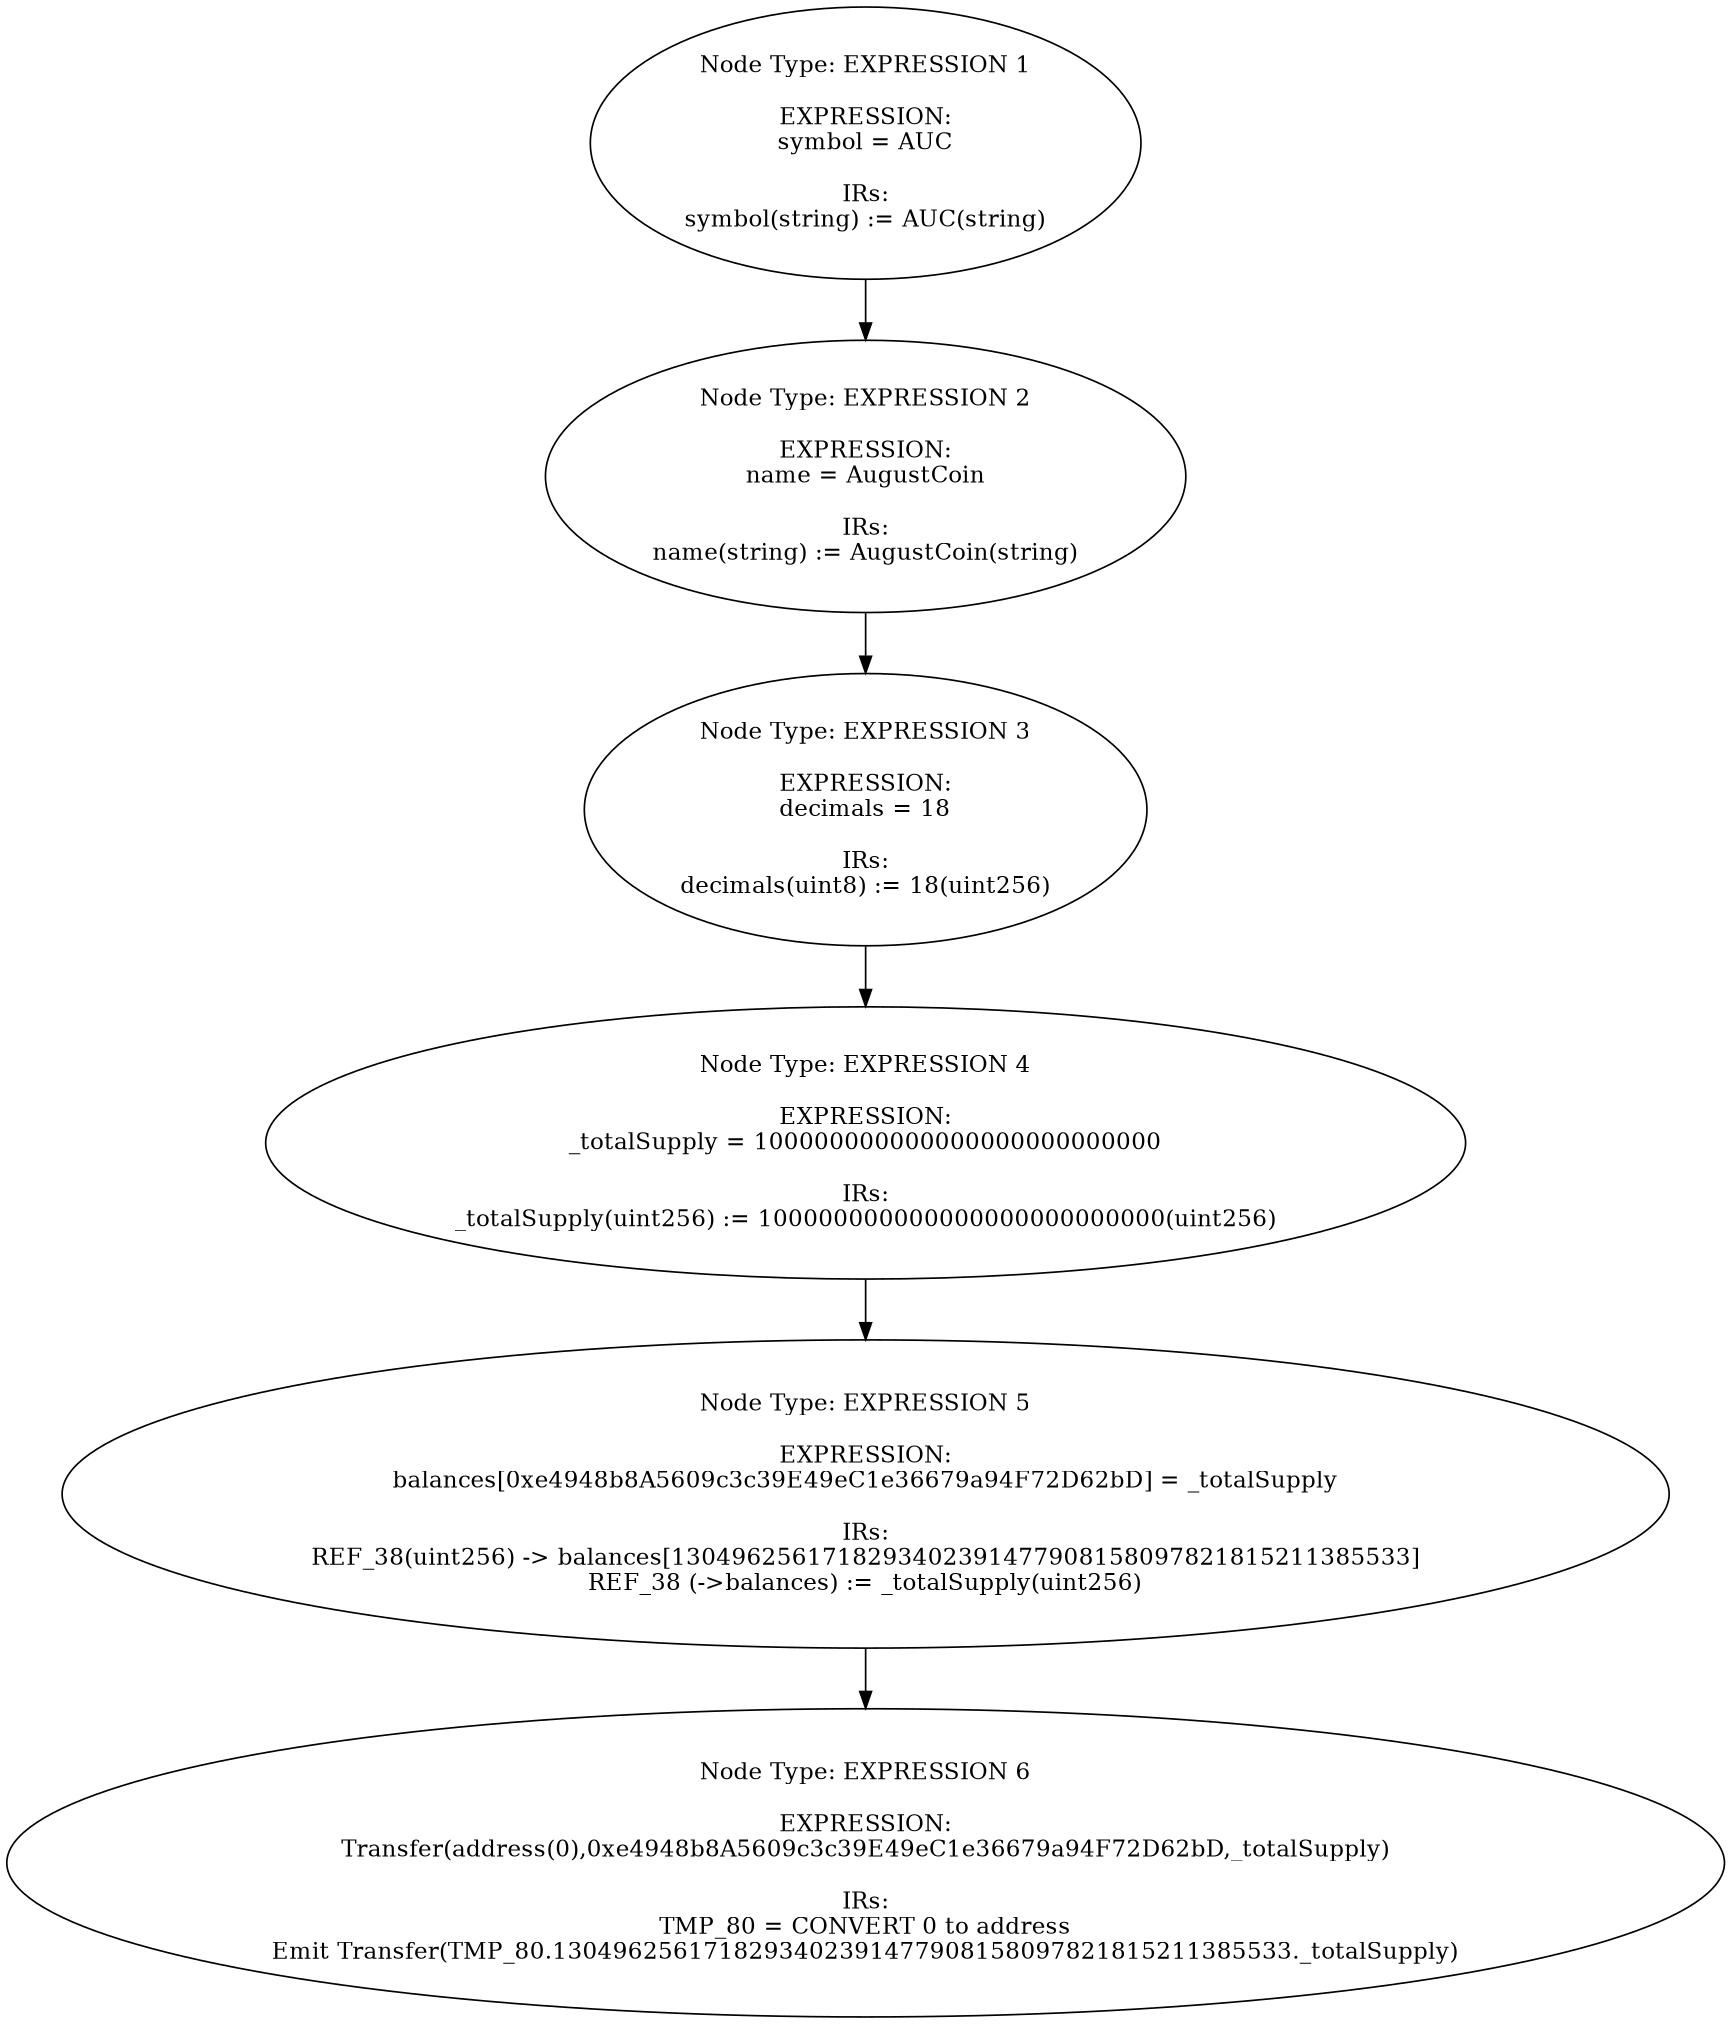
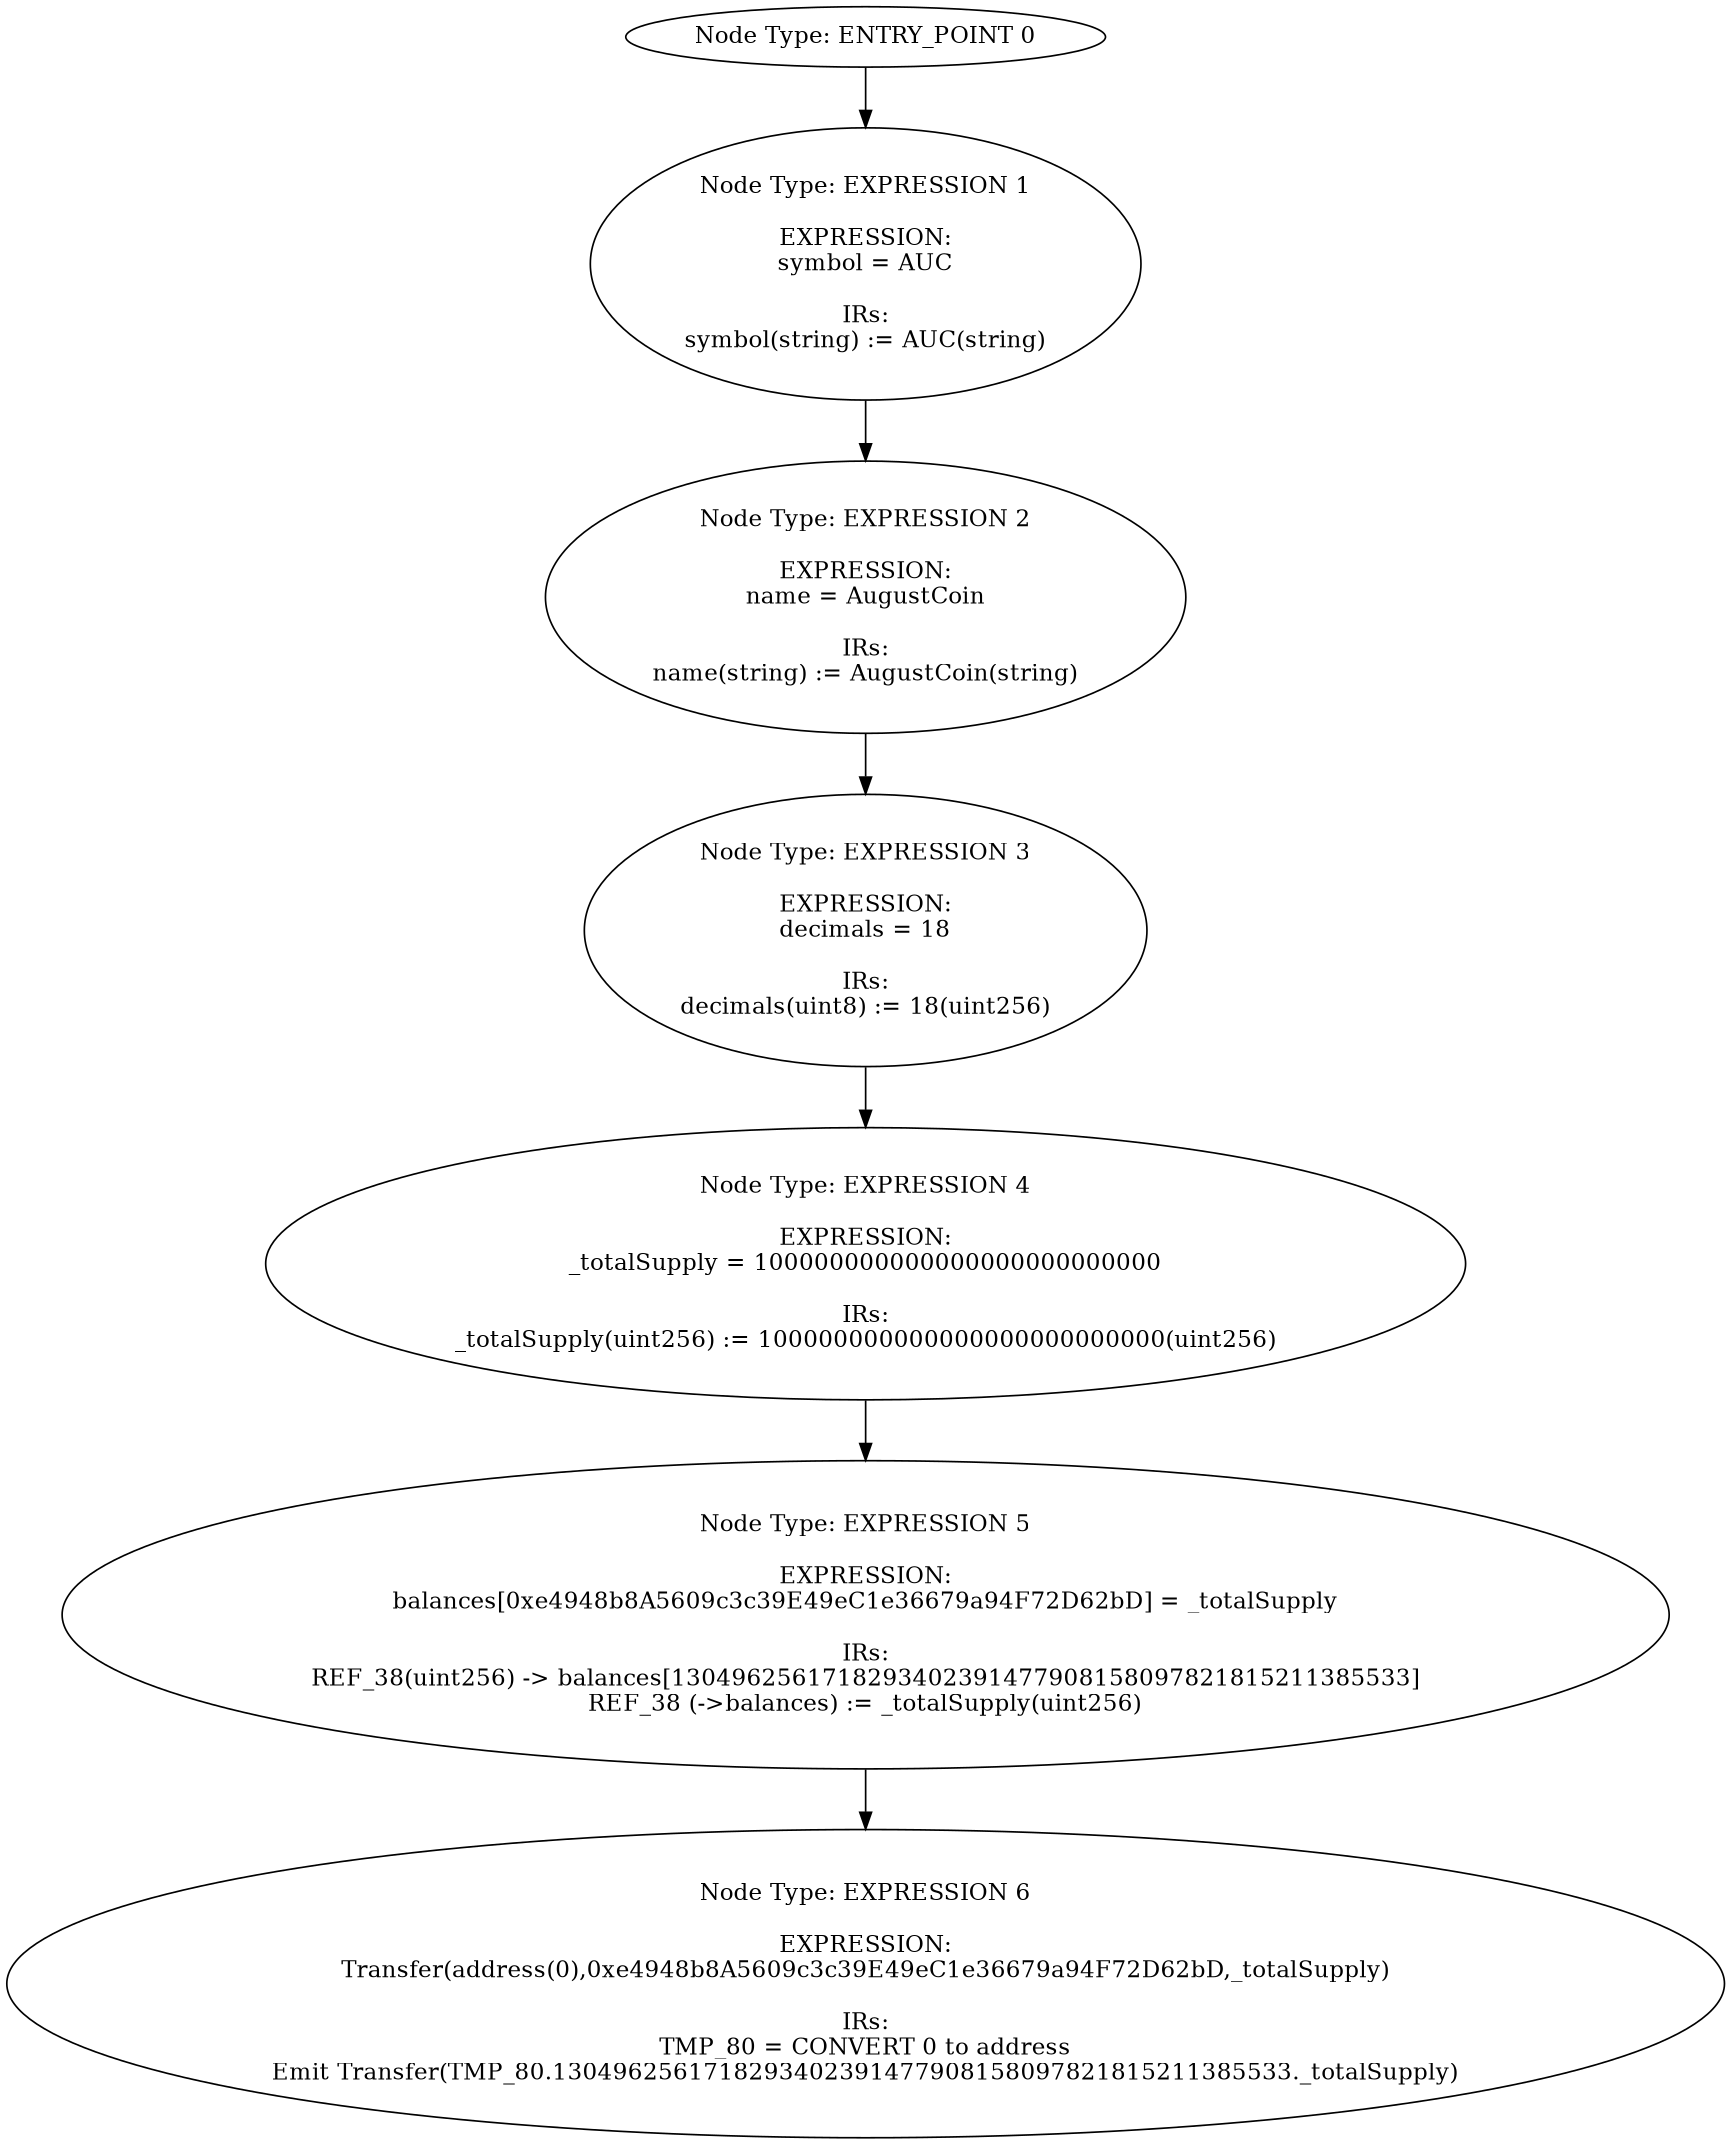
node "Node Type: ENTRY_POINT 0": added
